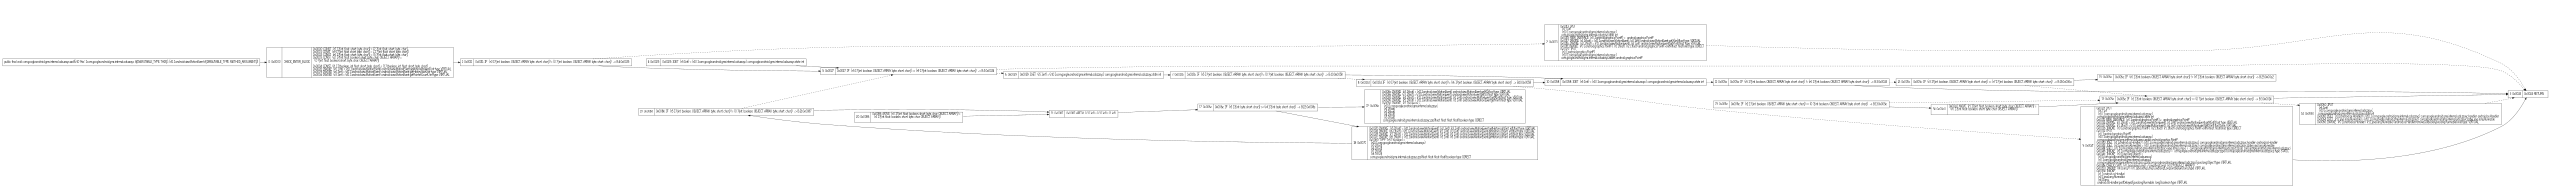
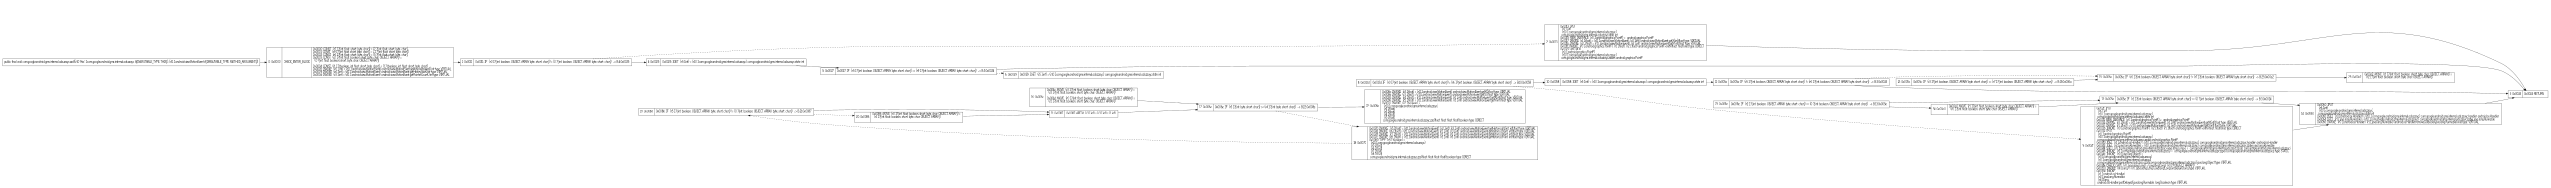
node "2: 0x0013": text "0x0022: IPUT" -> "0x0022: METHOD"
edge "2: 0x0013" -> "3: 0x0024": style dashed -> solid
edge "5: 0x0027" -> "3: 0x0024": style dashed -> solid
edge "1: 0x0011" -> "5: 0x0027": now "1: 0x0011" -> "4: 0x0025"
node "7: 0x002b": removed
node "25: 0x00a2": added
edge "11: 0x005a" -> "12: 0x005c": now "11: 0x005a" -> "15: 0x006a"
edge "12: 0x005c" -> "13: 0x005e": removed
edge "19: 0x0084" -> "5: 0x0027": now "19: 0x0084" -> "20: 0x0086"
edge "13: 0x005e" -> "3: 0x0024": removed
node "16: 0x006c": added
edge "23: 0x009e" -> "13: 0x005e": style dashed -> solid
edge "14: 0x0060" -> "3: 0x0024": style dashed -> solid
node "22: 0x008a": text "0x009a: INVOKE  (r2 I:boolean) =" -> "0x007a: INVOKE  (r2 I:boolean) ="
edge "13: 0x005e" -> "14: 0x0060": style dashed -> solid
node "9: 0x002f": text "0x002f: IPUT" -> "0x702f: IPUT"
edge "17: 0x006e" -> "18: 0x0070": style solid -> dashed
edge "18: 0x0070" -> "19: 0x0084": style solid -> dashed
edge "9: 0x002f" -> "3: 0x0024": now "9: 0x002f" -> "14: 0x0060"
